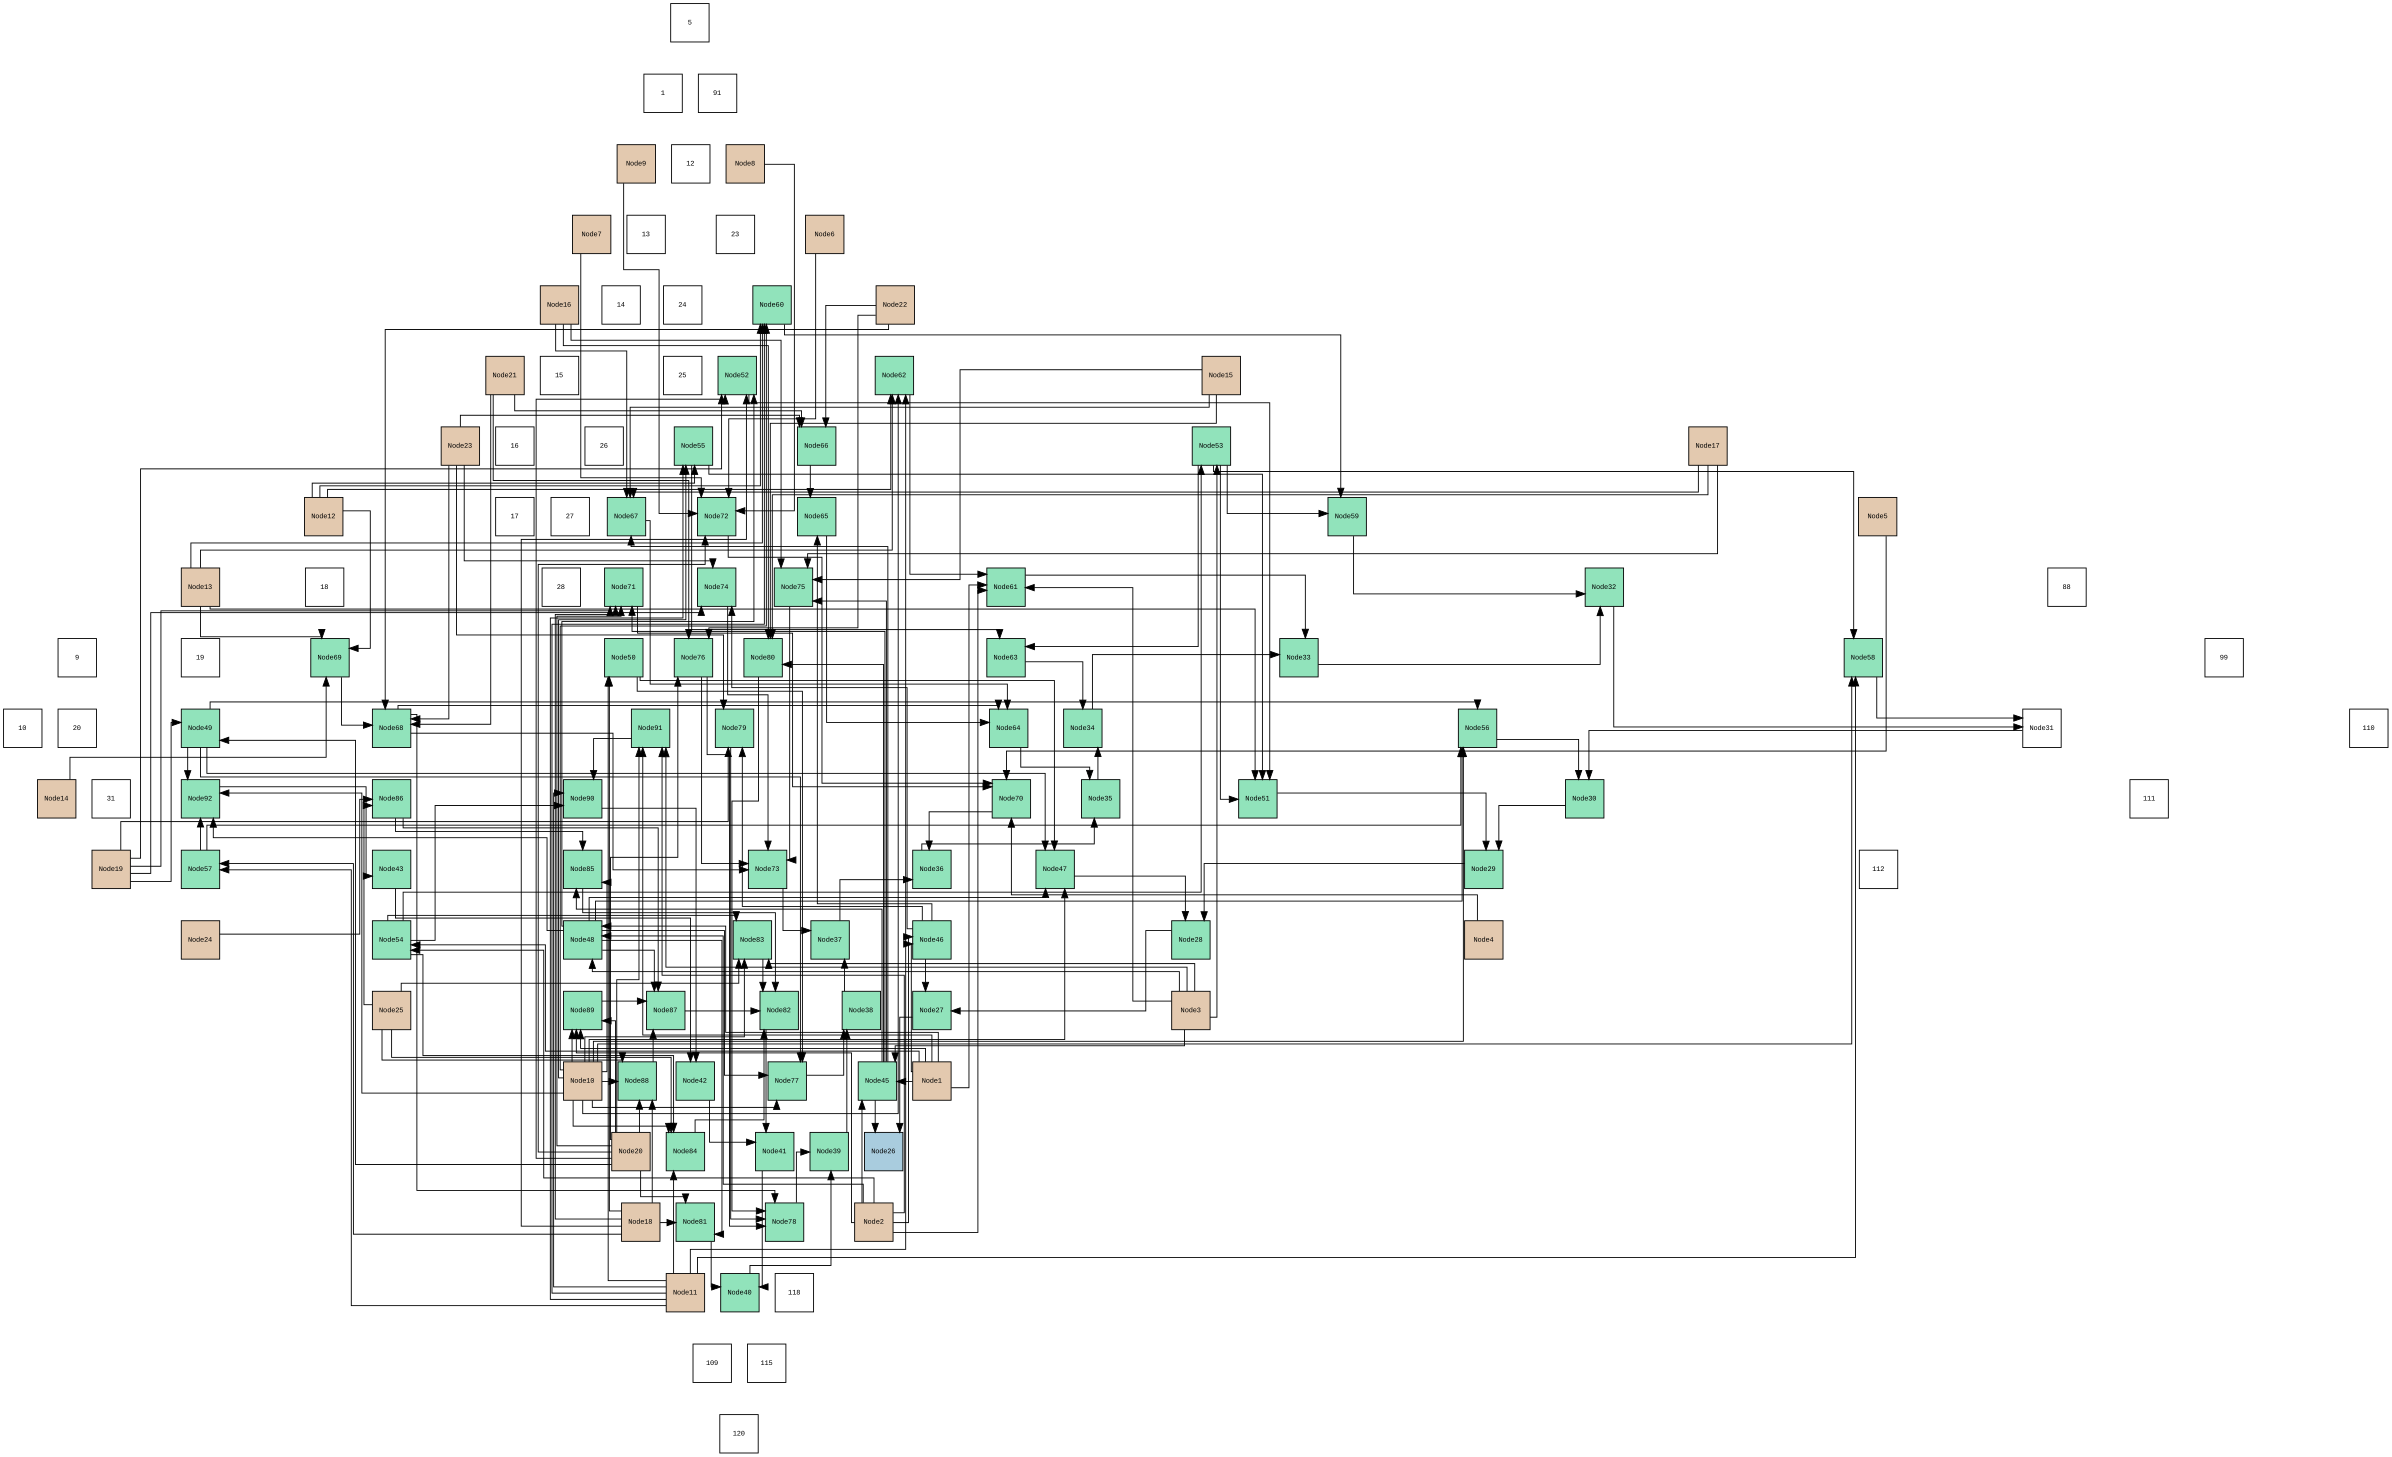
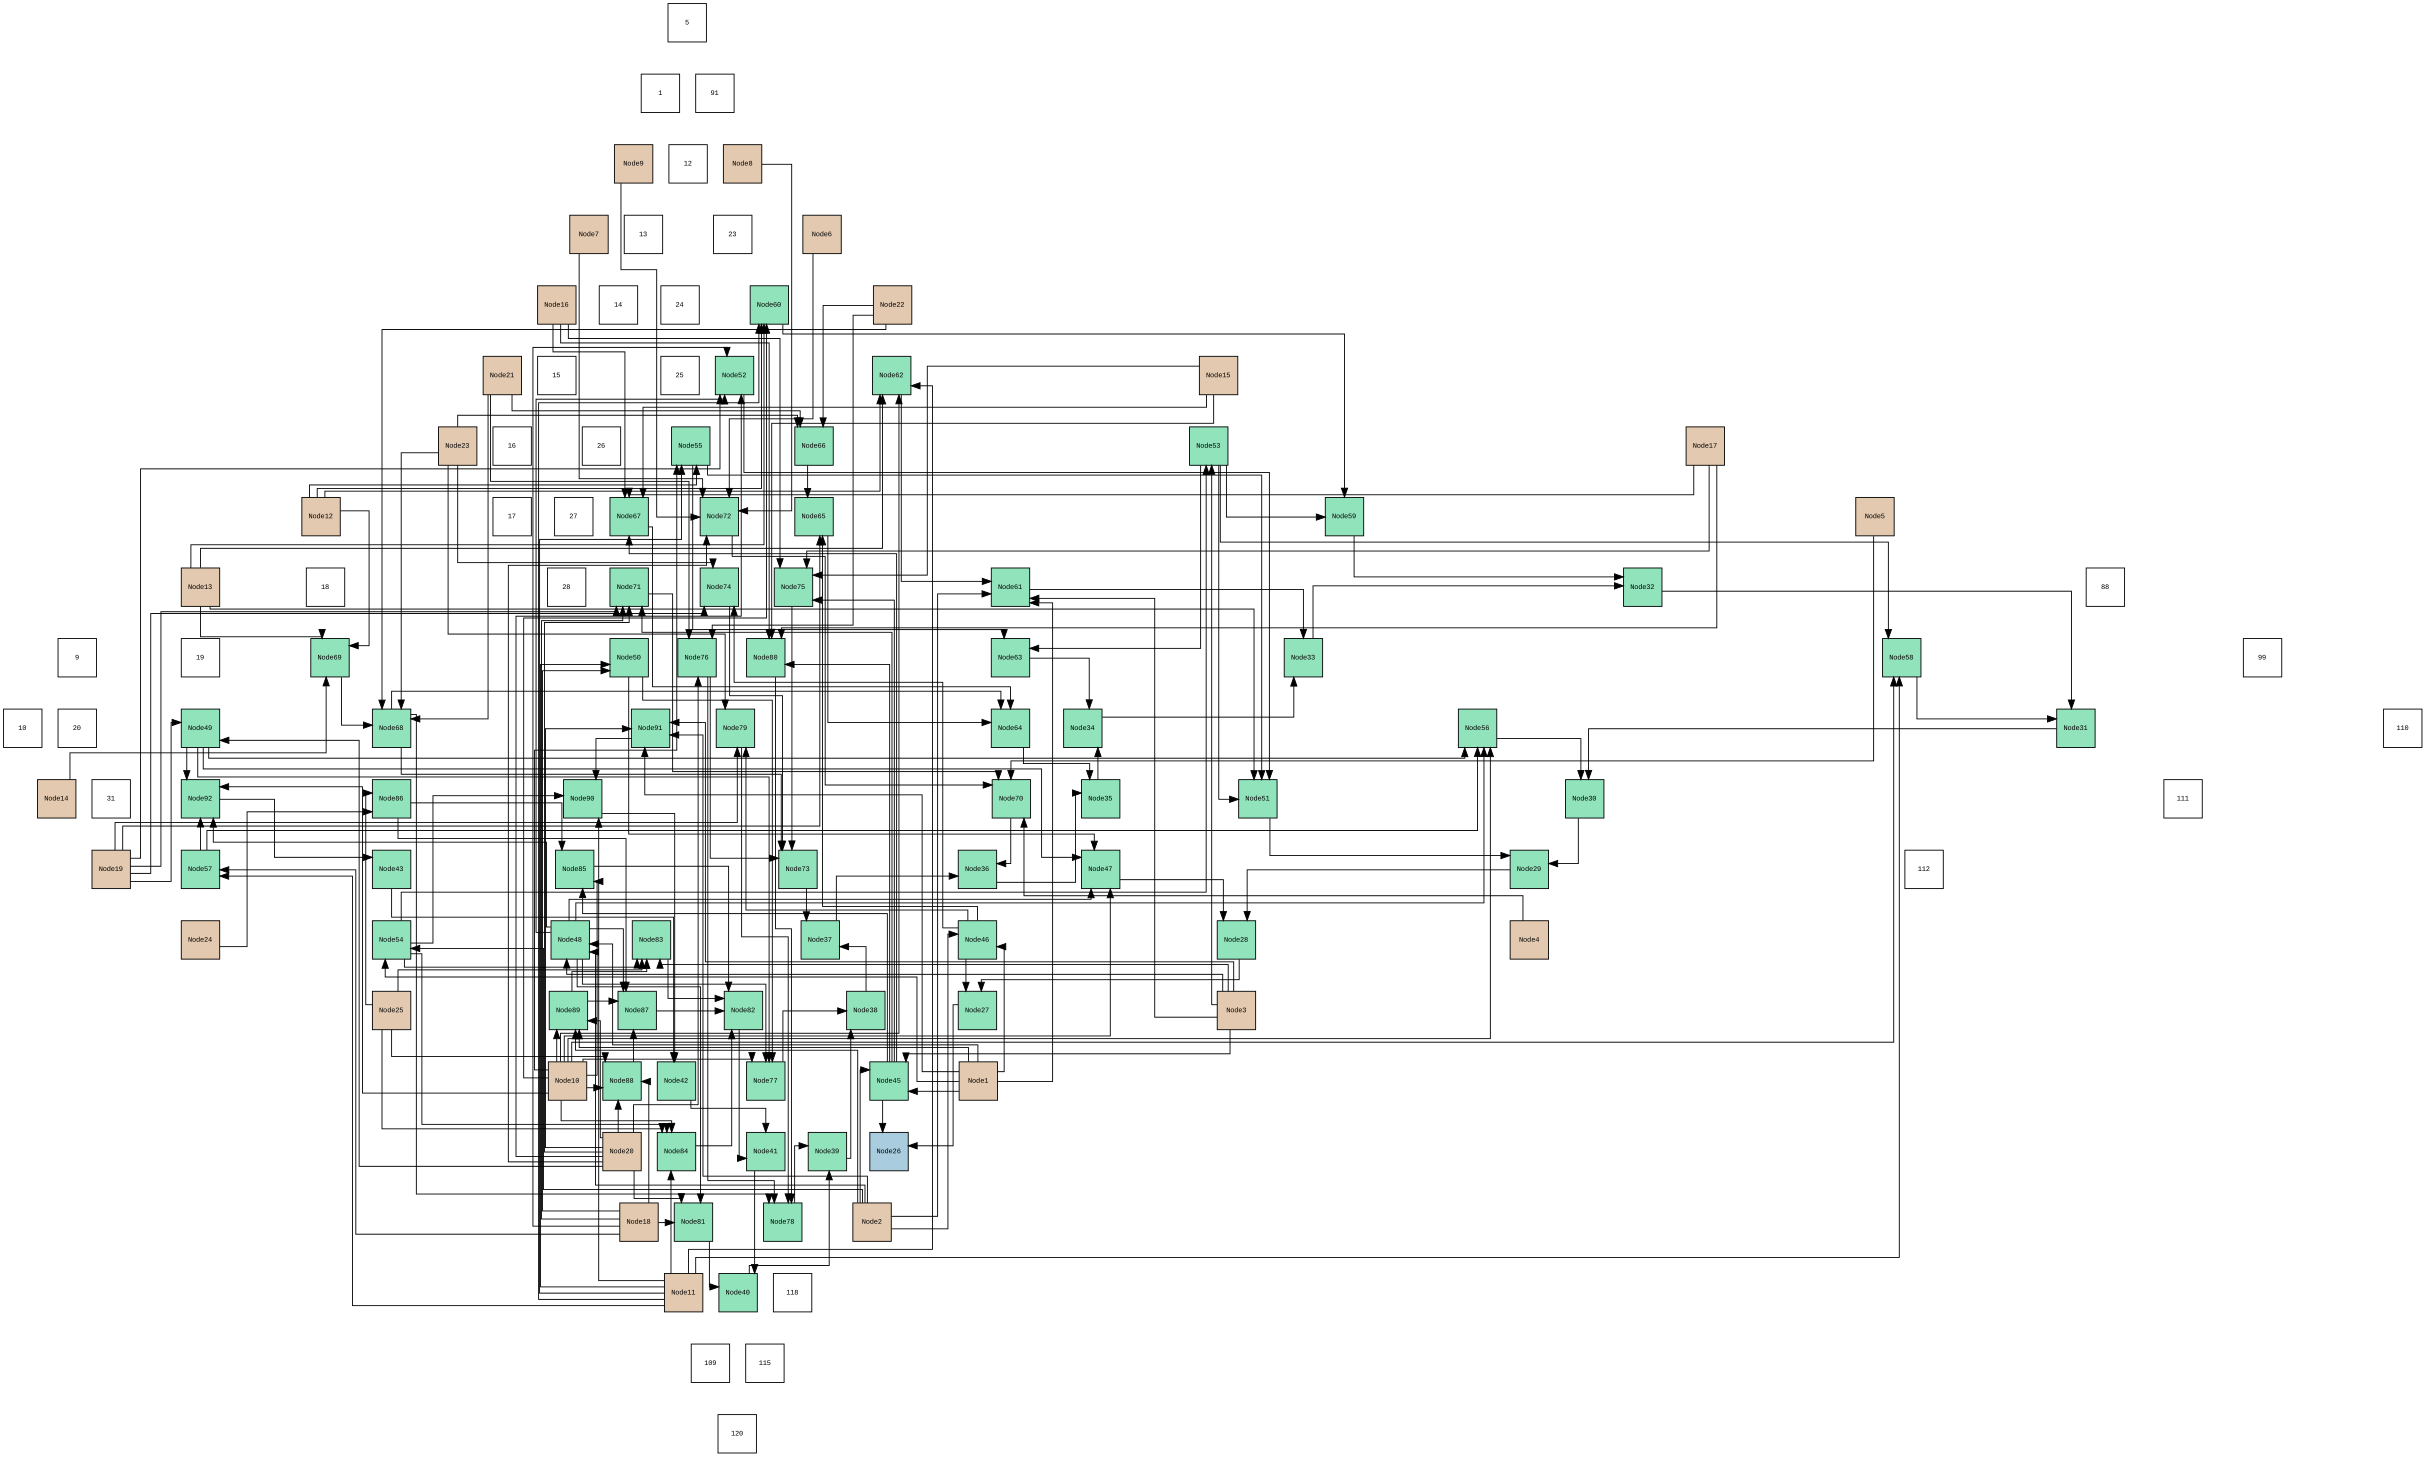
node "Node31": fillcolor #ffffff -> #91e3bb
edge "Node19" -> "Node65": added
edge "Node10" -> "Node83": now "Node89" -> "Node83"
